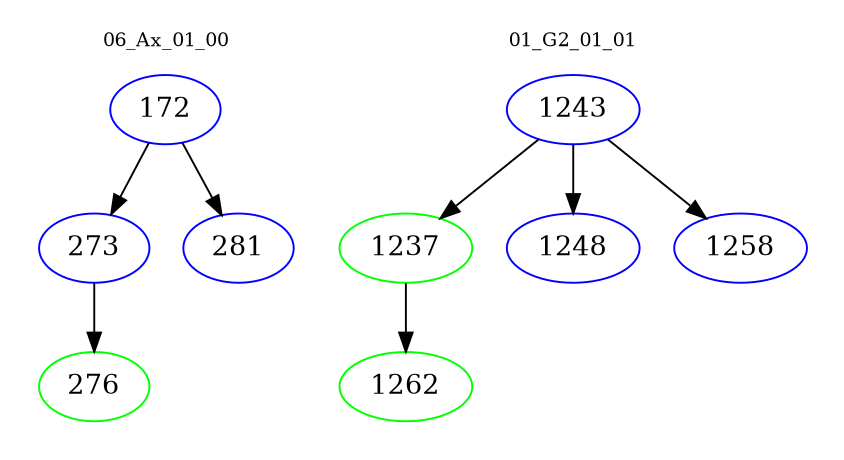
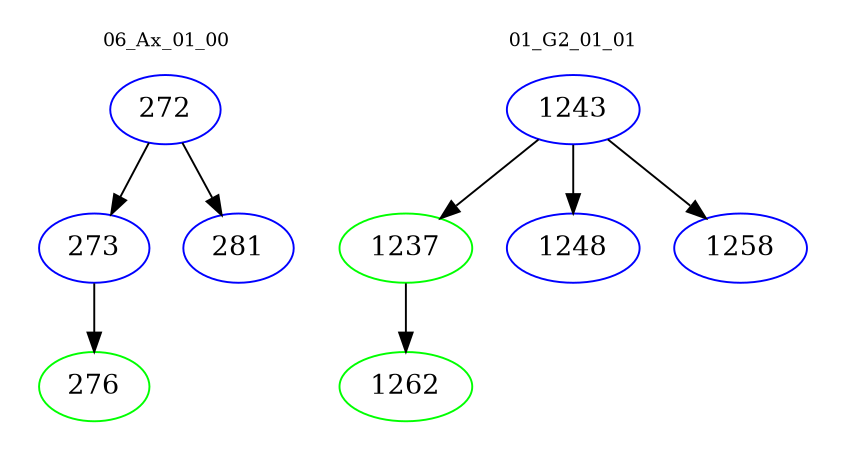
node "172": label "172" -> "272"
